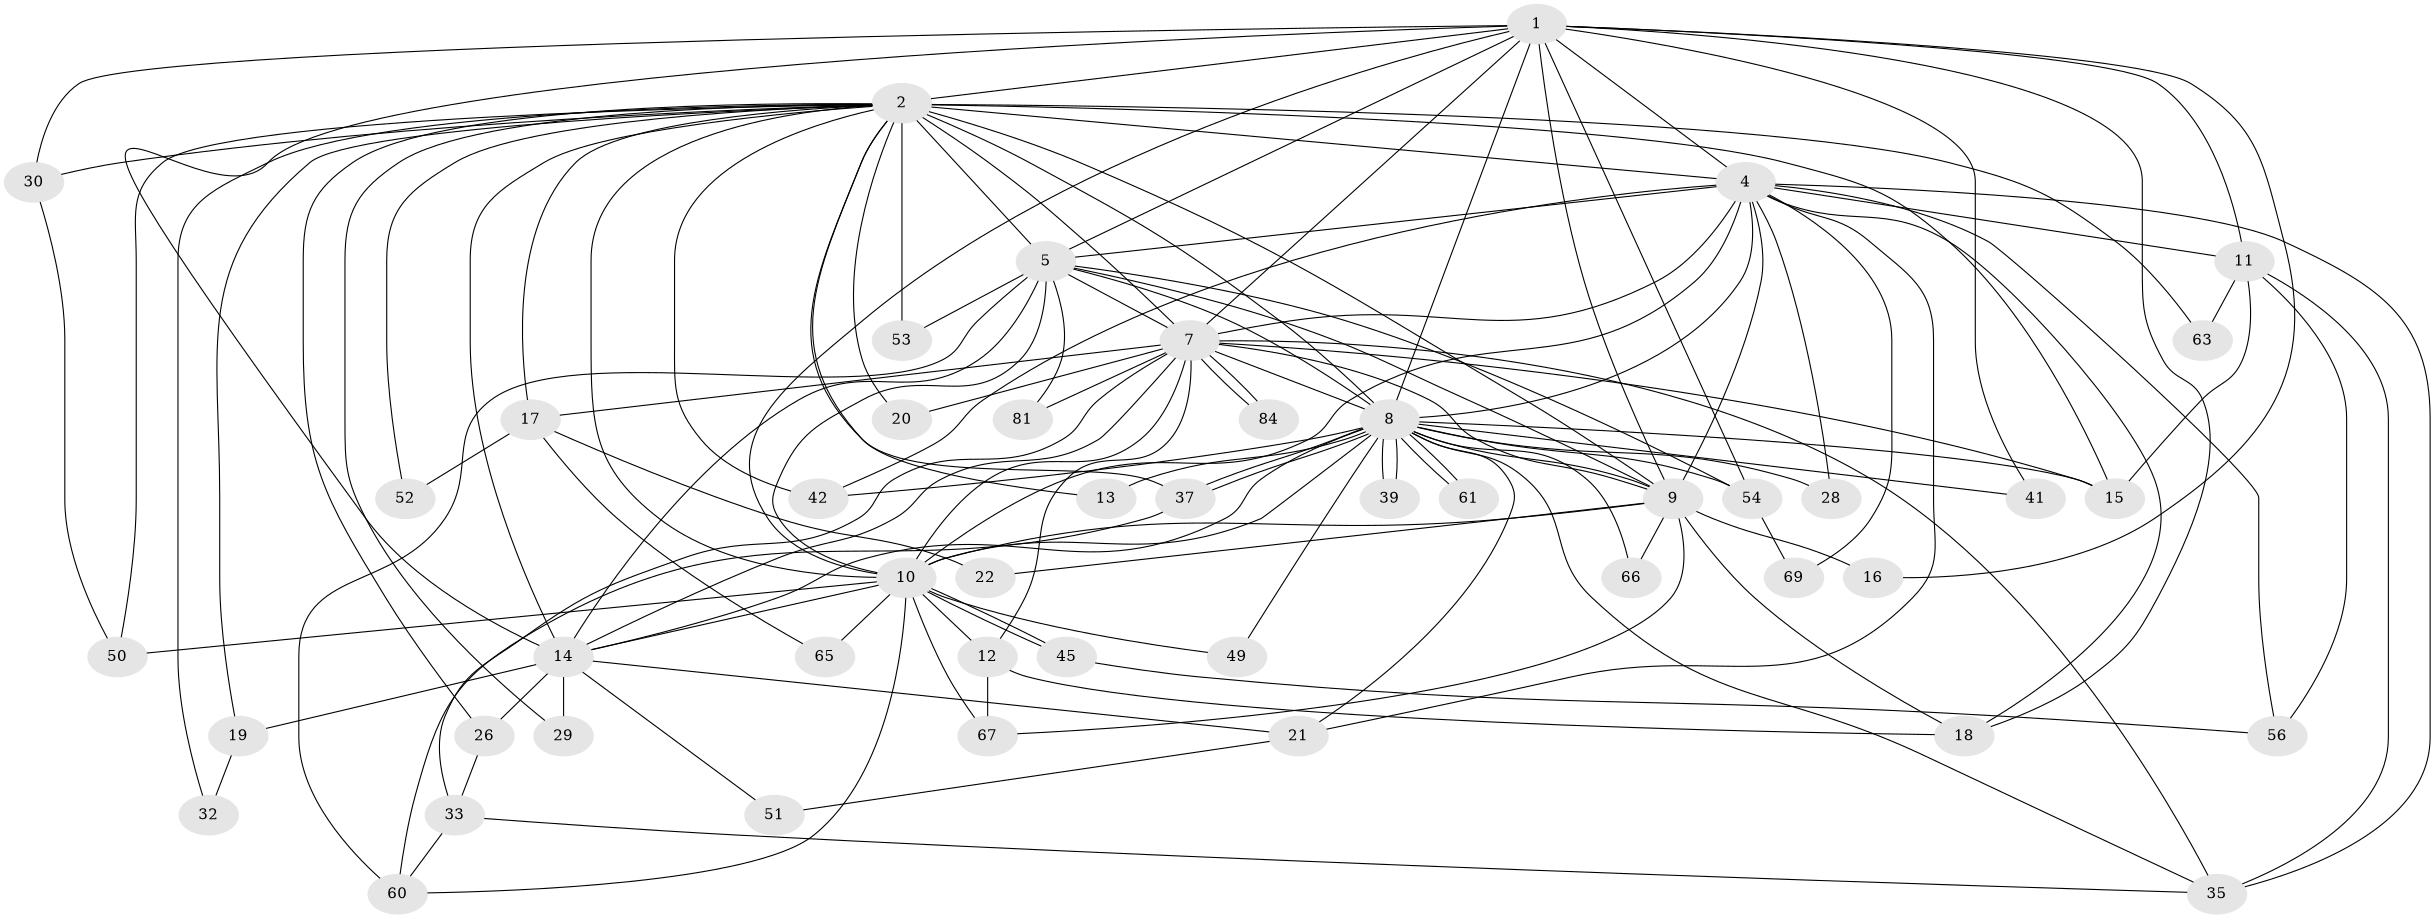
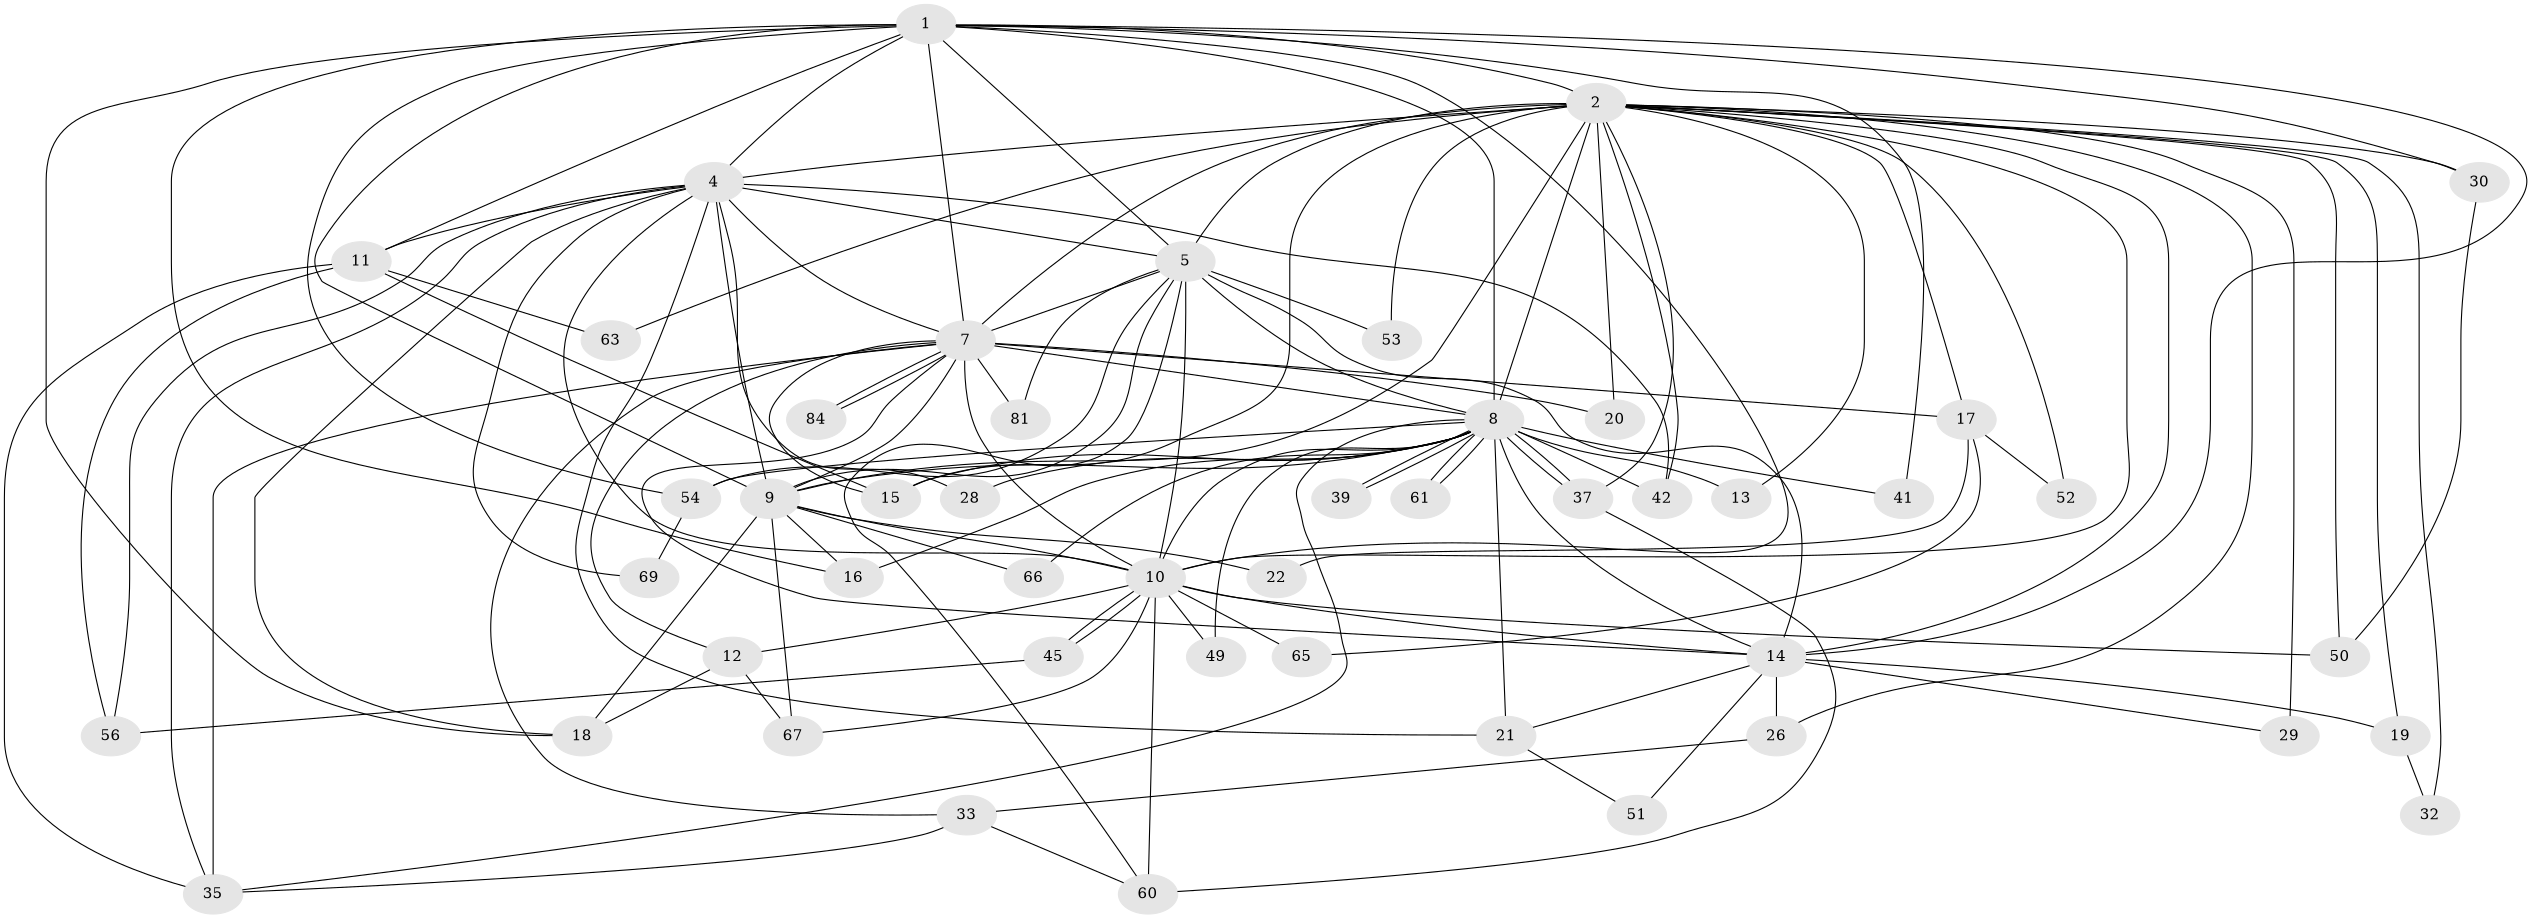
edge "4" -- "8": now "16" -- "8"
